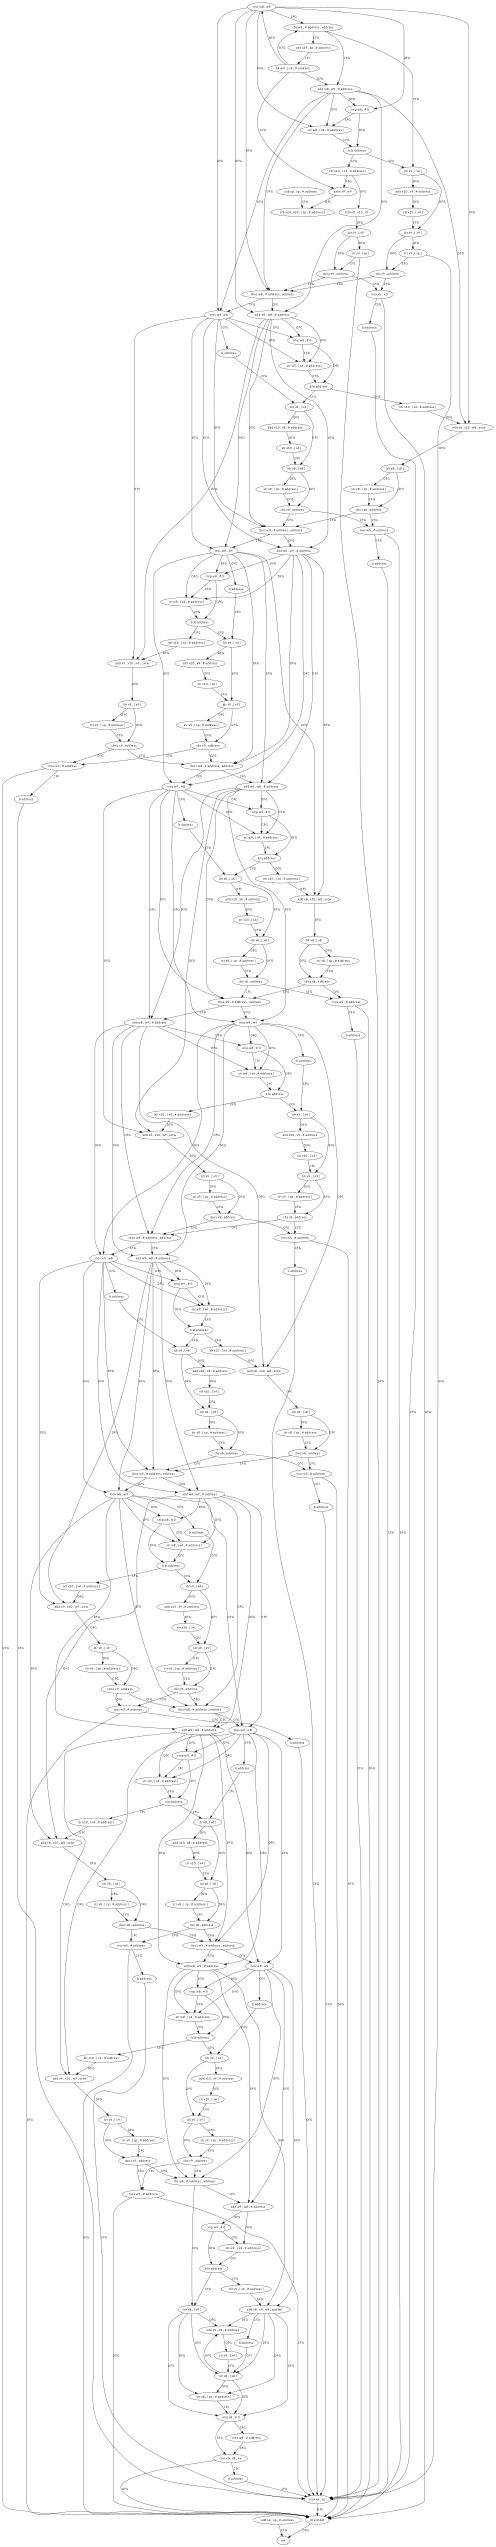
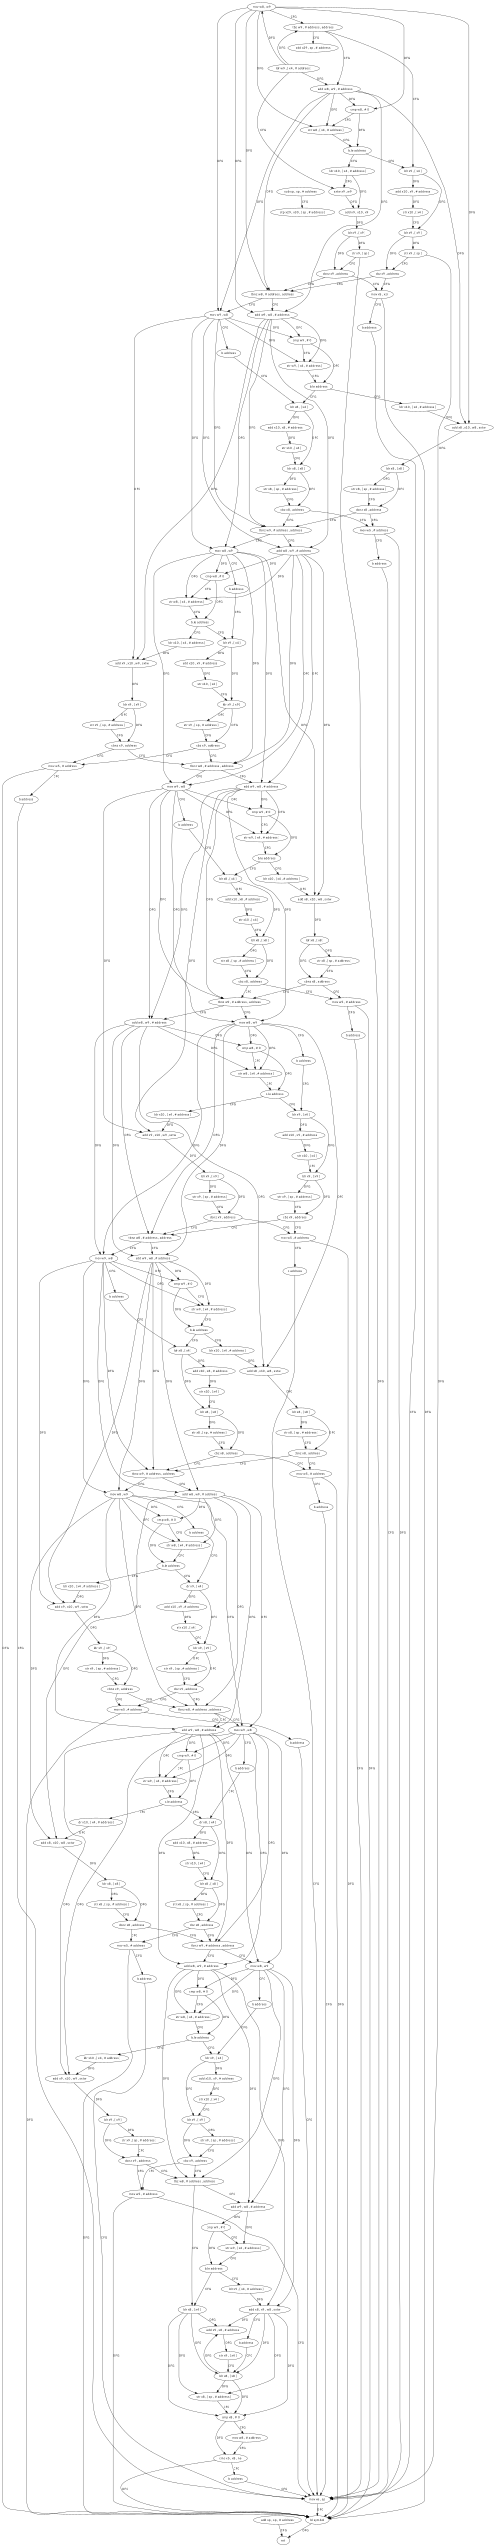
edge "add x29 , sp , # address" -> "ldr w9 , [ x4 , # address ]": removed, label "CFG"
edge "sxtw x9 , w9" -> "stp x29 , x30 , [ sp , # address ]": now "sxtw x9 , w9" -> "add x9 , x10 , x9"
node "add x8 , x9 , w8 , symbol": label "add x8 , x9 , w8 , symbol" -> "add x8 , x9 , w8 , sxtw"
